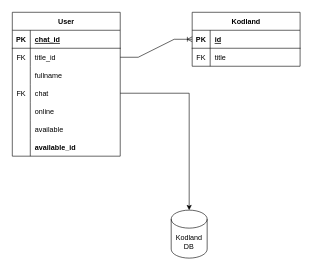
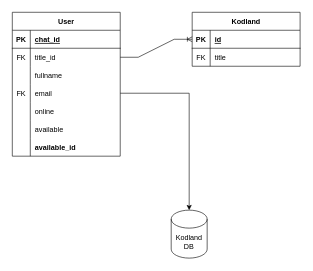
node "chat": label "chat" -> "email"
